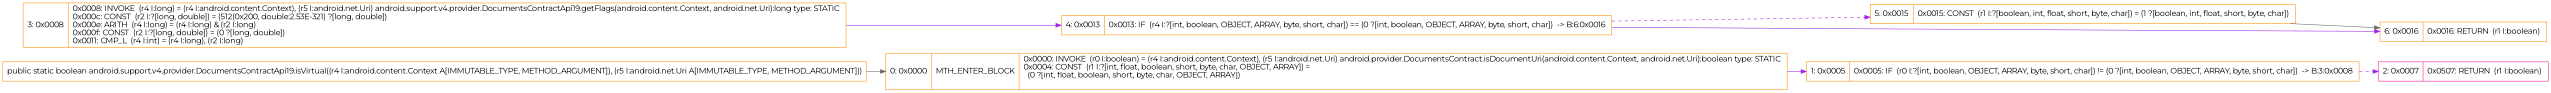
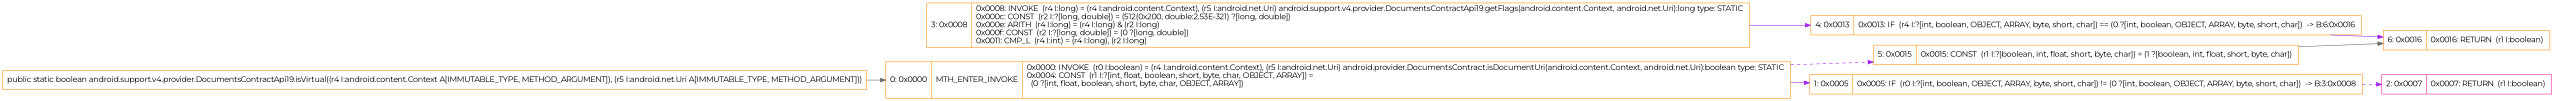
edge "4: 0x0013" -> "5: 0x0015": now "0: 0x0000" -> "5: 0x0015"
node "0: 0x0000": text "MTH_ENTER_BLOCK" -> "MTH_ENTER_INVOKE"
node "2: 0x0007": text "0x0507: RETURN  (r1 I:boolean)" -> "0x0007: RETURN  (r1 I:boolean)"
